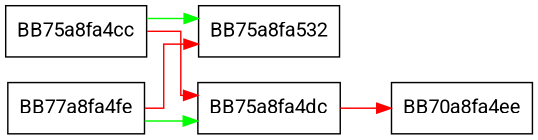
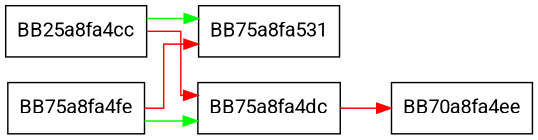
node "BB75a8fa4cc": label "BB75a8fa4cc" -> "BB25a8fa4cc"
node "BB75a8fa532": label "BB75a8fa532" -> "BB75a8fa531"
node "BB77a8fa4fe": label "BB77a8fa4fe" -> "BB75a8fa4fe"
